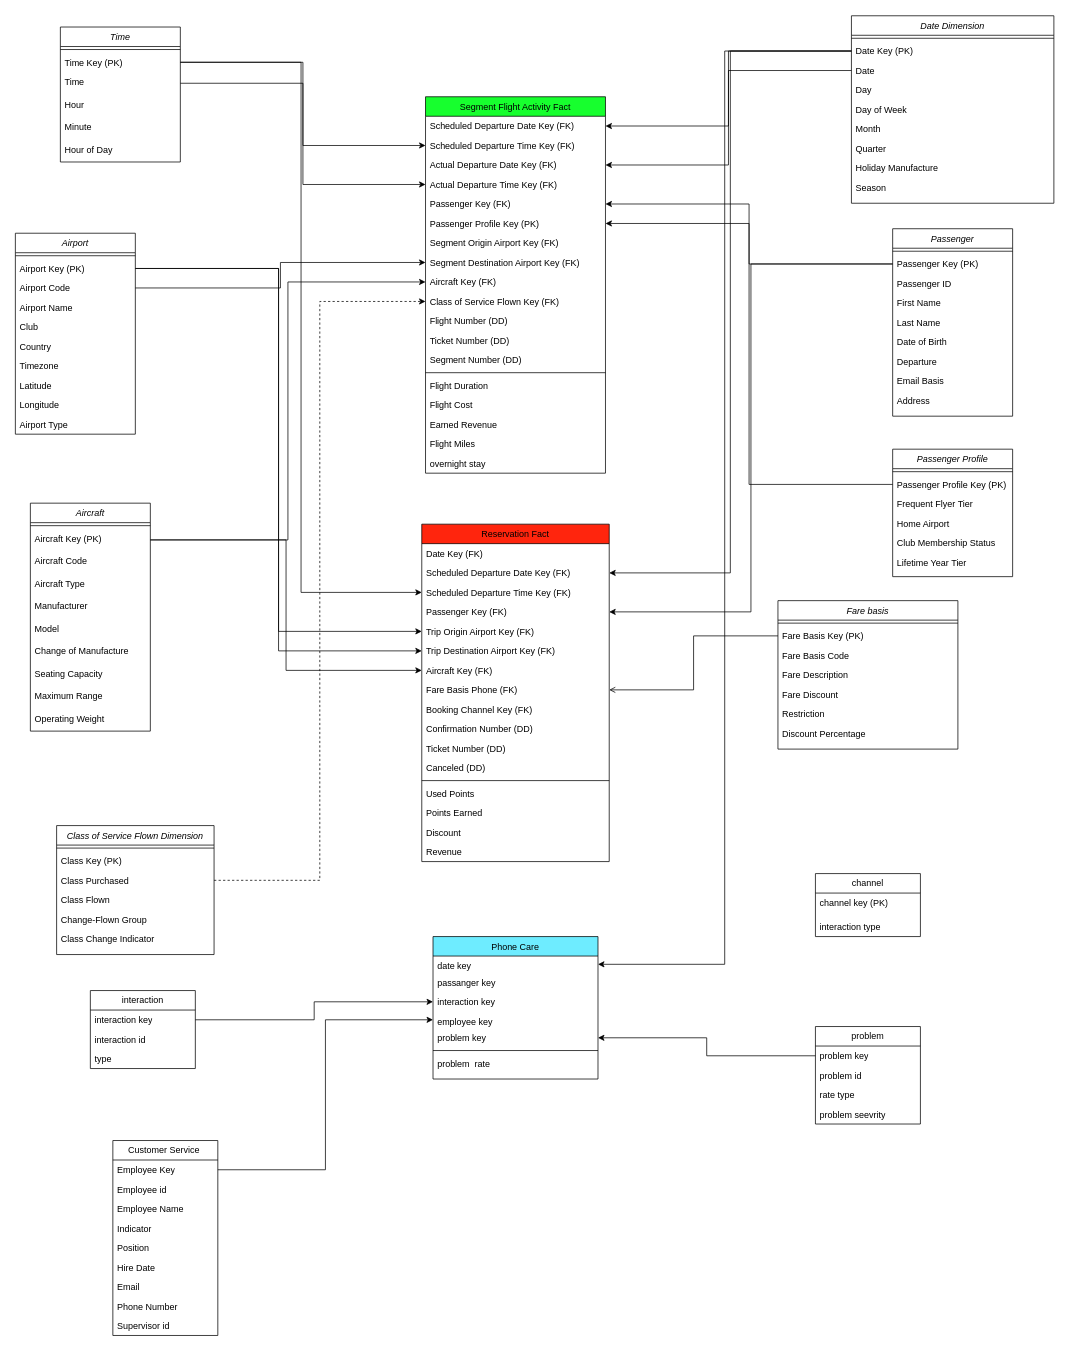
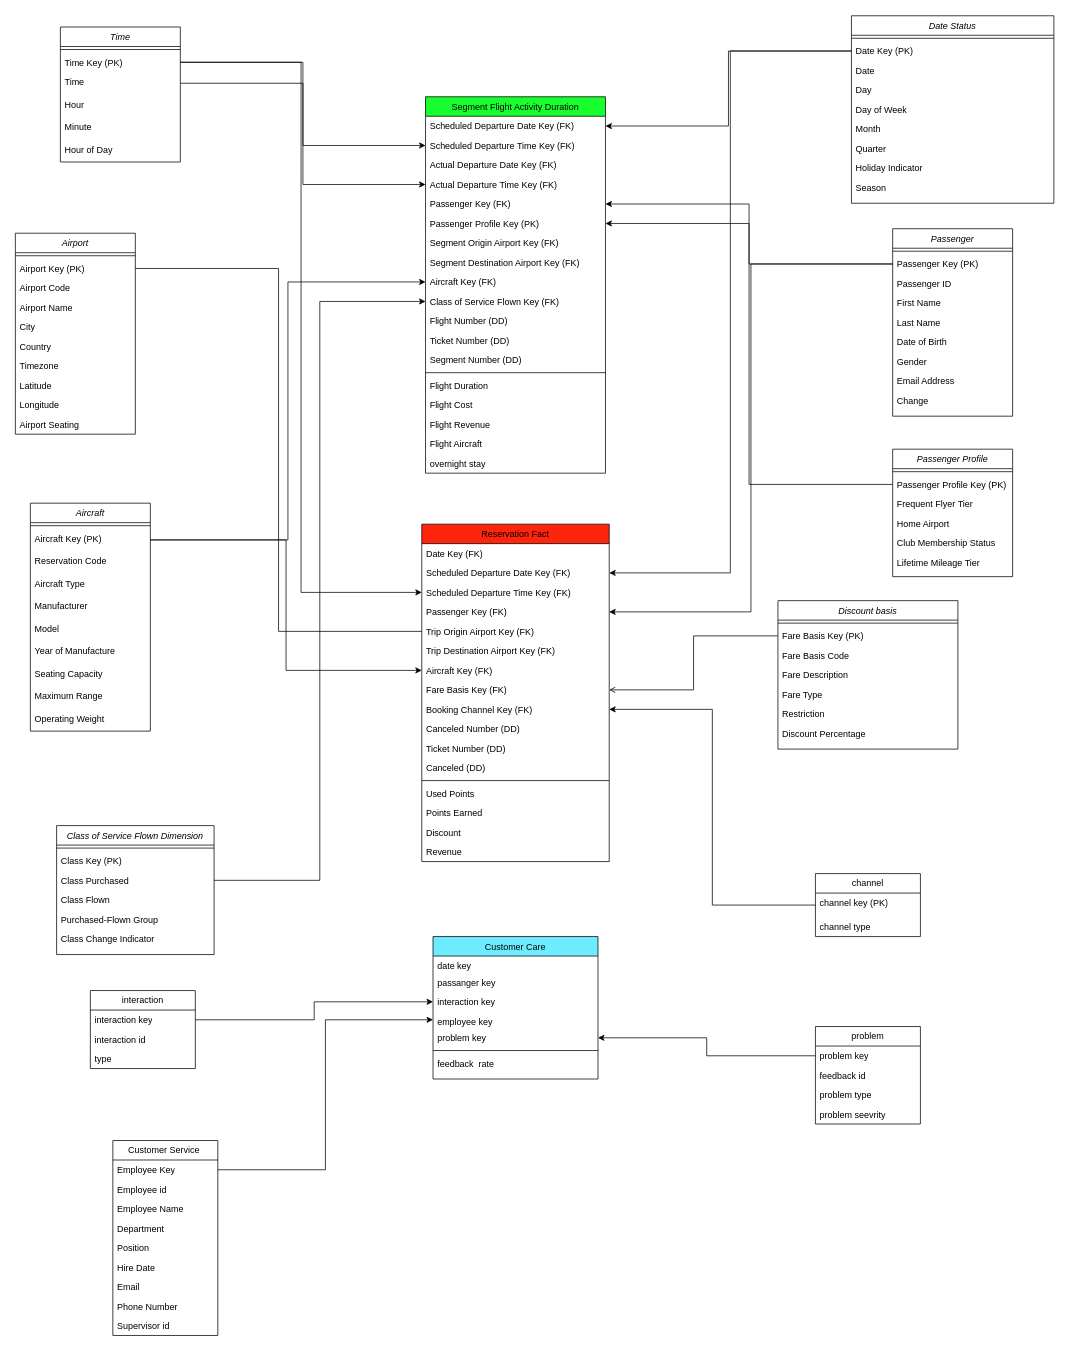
node "Date Dimension": label "Date Dimension" -> "Date Status"
edge "Date" -> "Actual Departure Date Key (FK)": removed
node "Segment Flight Activity Fact": label "Segment Flight Activity Fact" -> "Segment Flight Activity Duration"
node "Holiday Manufacture": label "Holiday Manufacture" -> "Holiday Indicator"
edge "Airport Code" -> "Segment Destination Airport Key (FK)": removed
node "Club": label "Club" -> "City"
node "Departure": label "Departure" -> "Gender"
node "Email Basis": label "Email Basis" -> "Email Address"
node "Address": label "Address" -> "Change"
node "Airport Type": label "Airport Type" -> "Airport Seating"
node "Earned Revenue": label "Earned Revenue" -> "Flight Revenue"
node "Flight Miles": label "Flight Miles" -> "Flight Aircraft"
node "Aircraft Code": label "Aircraft Code" -> "Reservation Code"
node "Lifetime Year Tier": label "Lifetime Year Tier" -> "Lifetime Mileage Tier"
edge "Date Key (PK)" -> "date key": removed
edge "Class Purchased" -> "Class of Service Flown Key (FK)": style dashed -> solid
node "Fare basis": label "Fare basis" -> "Discount basis"
edge "Airport Key (PK)" -> "Trip Origin Airport Key (FK)": arrowhead classic -> none
edge "Airport Key (PK)" -> "Trip Destination Airport Key (FK)": removed
node "Change of Manufacture": label "Change of Manufacture" -> "Year of Manufacture"
node "Fare Basis Phone (FK)": label "Fare Basis Phone (FK)" -> "Fare Basis Key (FK)"
node "Fare Discount": label "Fare Discount" -> "Fare Type"
node "Confirmation Number (DD)": label "Confirmation Number (DD)" -> "Canceled Number (DD)"
edge "channel key (PK)" -> "Booking Channel Key (FK)": added
node "Change-Flown Group": label "Change-Flown Group" -> "Purchased-Flown Group"
node "interaction type": label "interaction type" -> "channel type"
node "Phone Care": label "Phone Care" -> "Customer Care"
node "problem rate": label "problem rate" -> "feedback rate"
node "problem id": label "problem id" -> "feedback id"
node "rate type": label "rate type" -> "problem type"
node "Indicator": label "Indicator" -> "Department"
